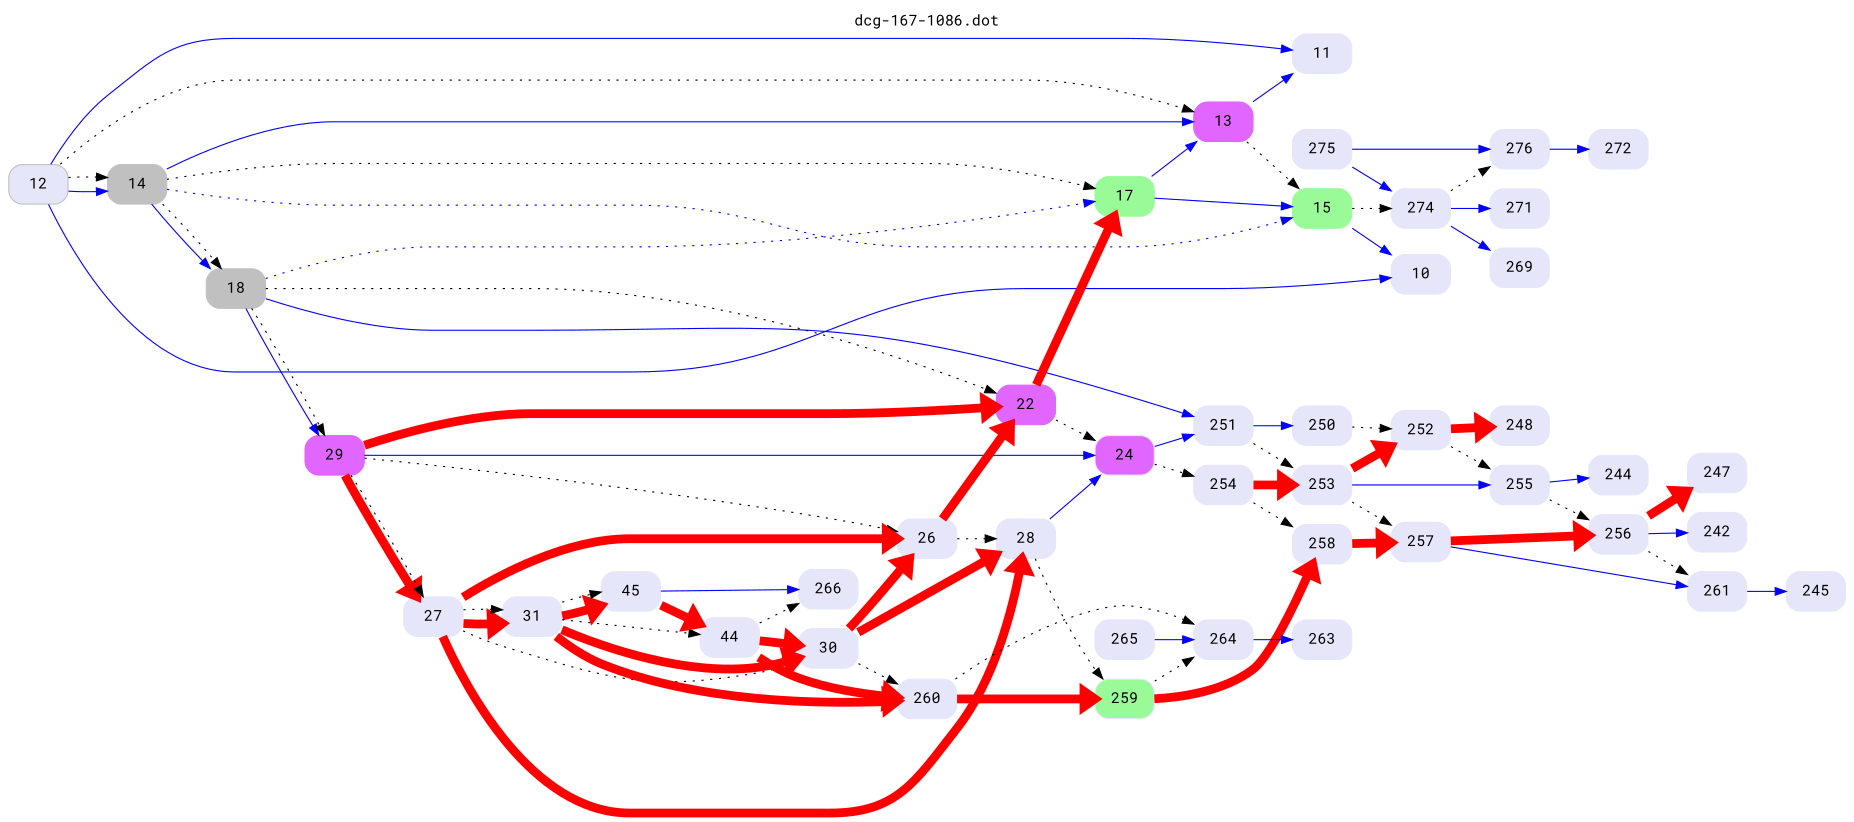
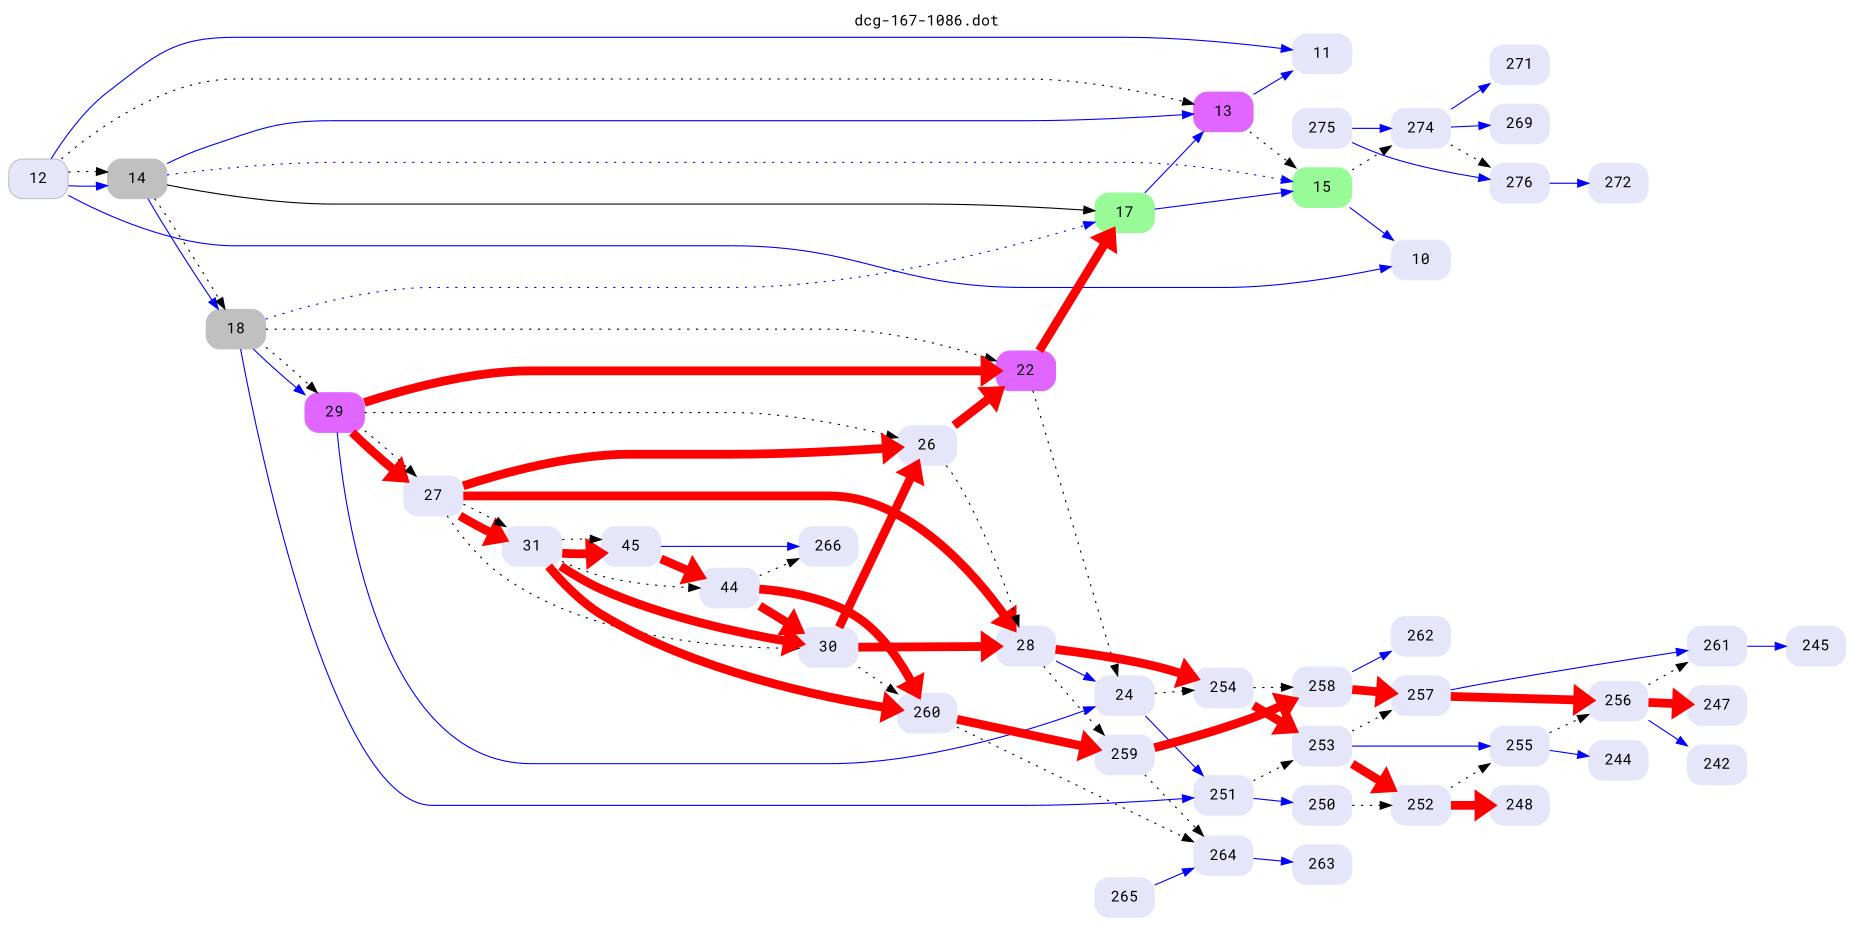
edge "14" -> "17": style dotted -> solid
node "24": fillcolor mediumorchid1 -> lavender
node "262": added
edge "28" -> "254": added
node "259": fillcolor palegreen -> lavender
